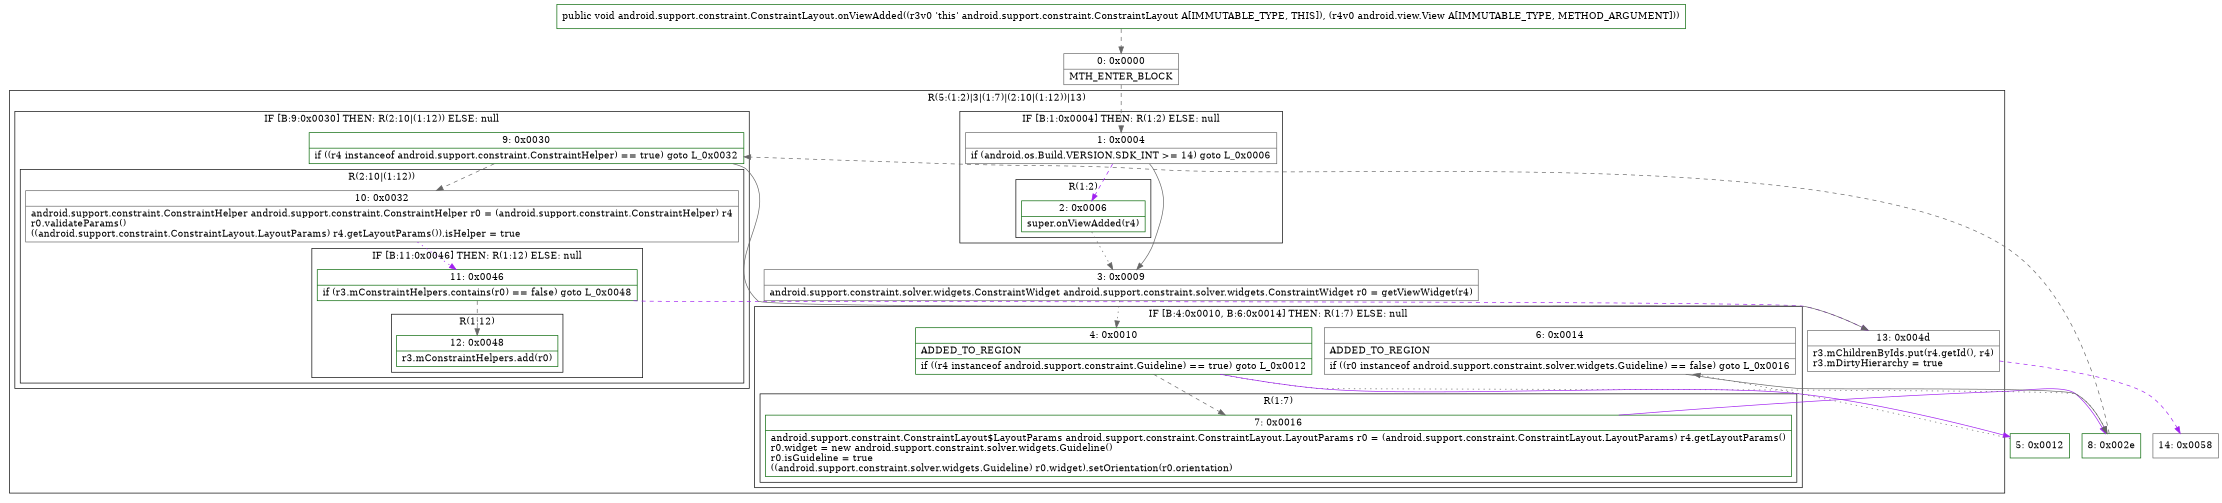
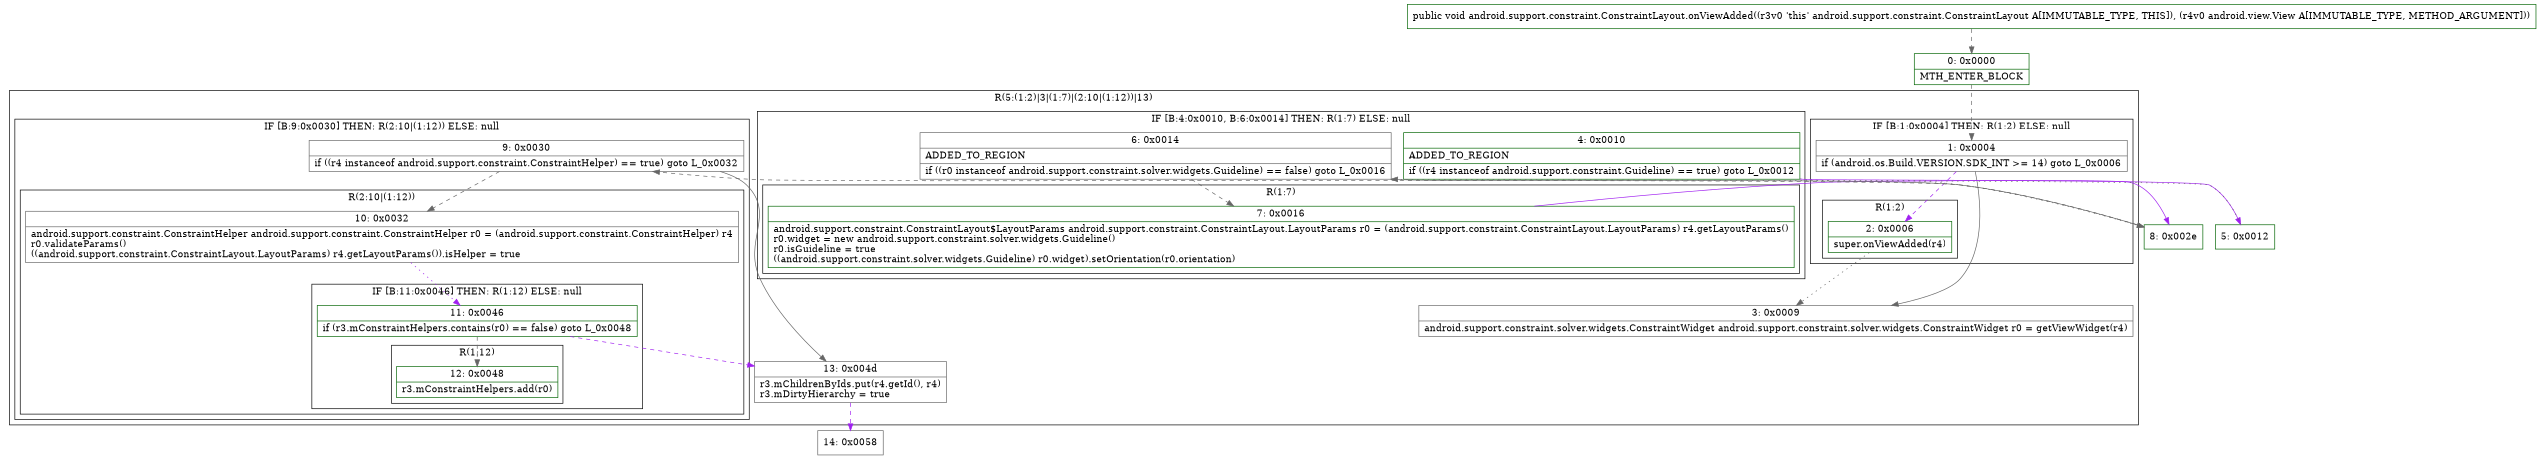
node "0: 0x0000": color gray40 -> darkgreen
node "9: 0x0030": color darkgreen -> gray40
edge "3: 0x0009" -> "4: 0x0010": removed
edge "4: 0x0010" -> "7: 0x0016": now "6: 0x0014" -> "7: 0x0016"
